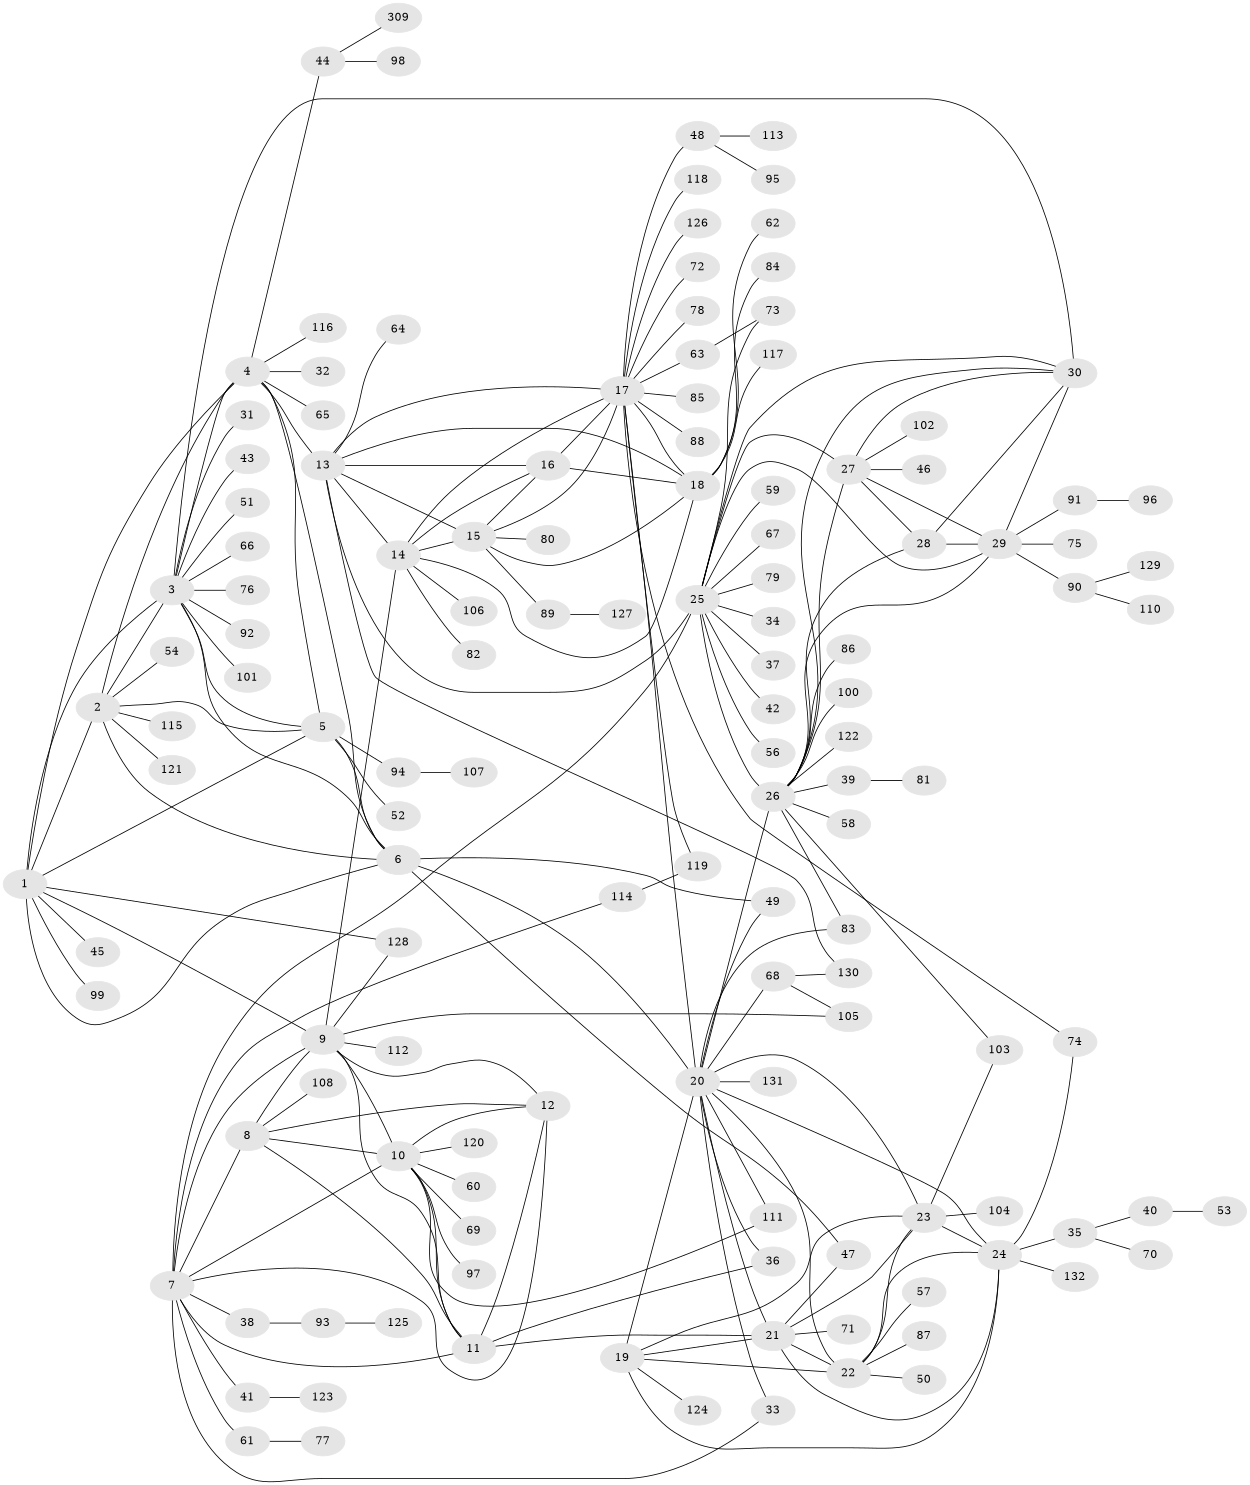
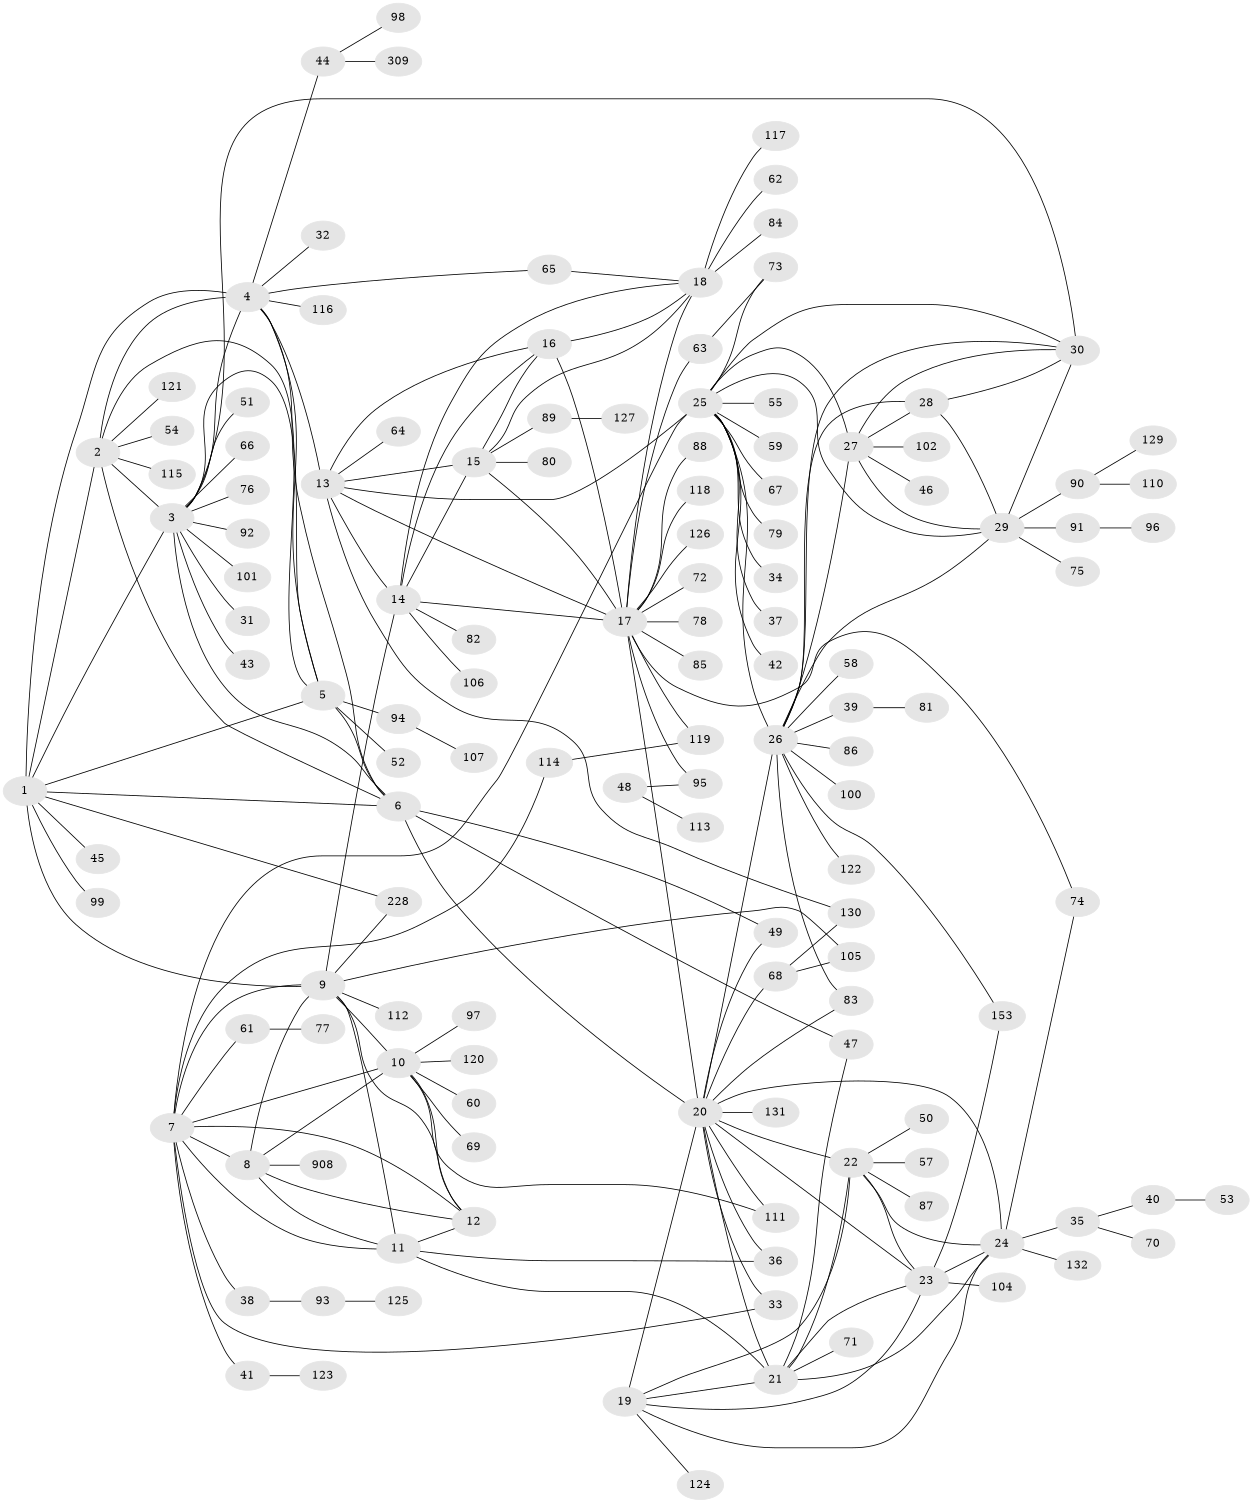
edge "48" -- "17": now "95" -- "17"
edge "13" -- "18": now "65" -- "18"
node "56": label "56" -> "55"
node "128": label "128" -> "228"
node "103": label "103" -> "153"
node "108": label "108" -> "908"
edge "10" -- "11": removed
